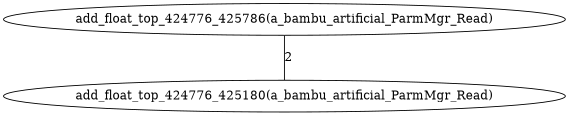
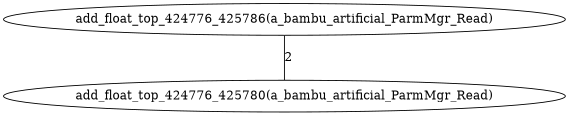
node "add_float_top_424776_425180(a_bambu_artificial_ParmMgr_Read)": label "add_float_top_424776_425180(a_bambu_artificial_ParmMgr_Read)" -> "add_float_top_424776_425780(a_bambu_artificial_ParmMgr_Read)"
